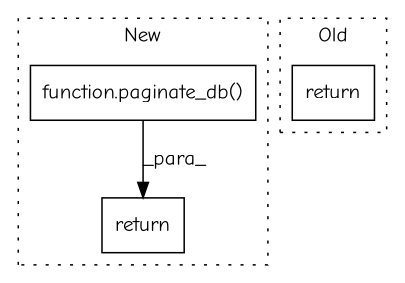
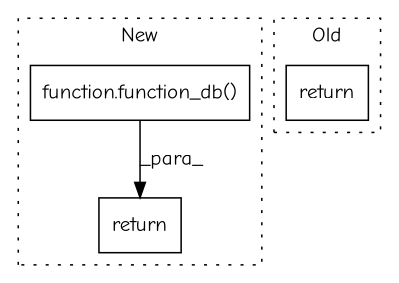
node "function.paginate_db()": label "function.paginate_db()" -> "function.function_db()"
